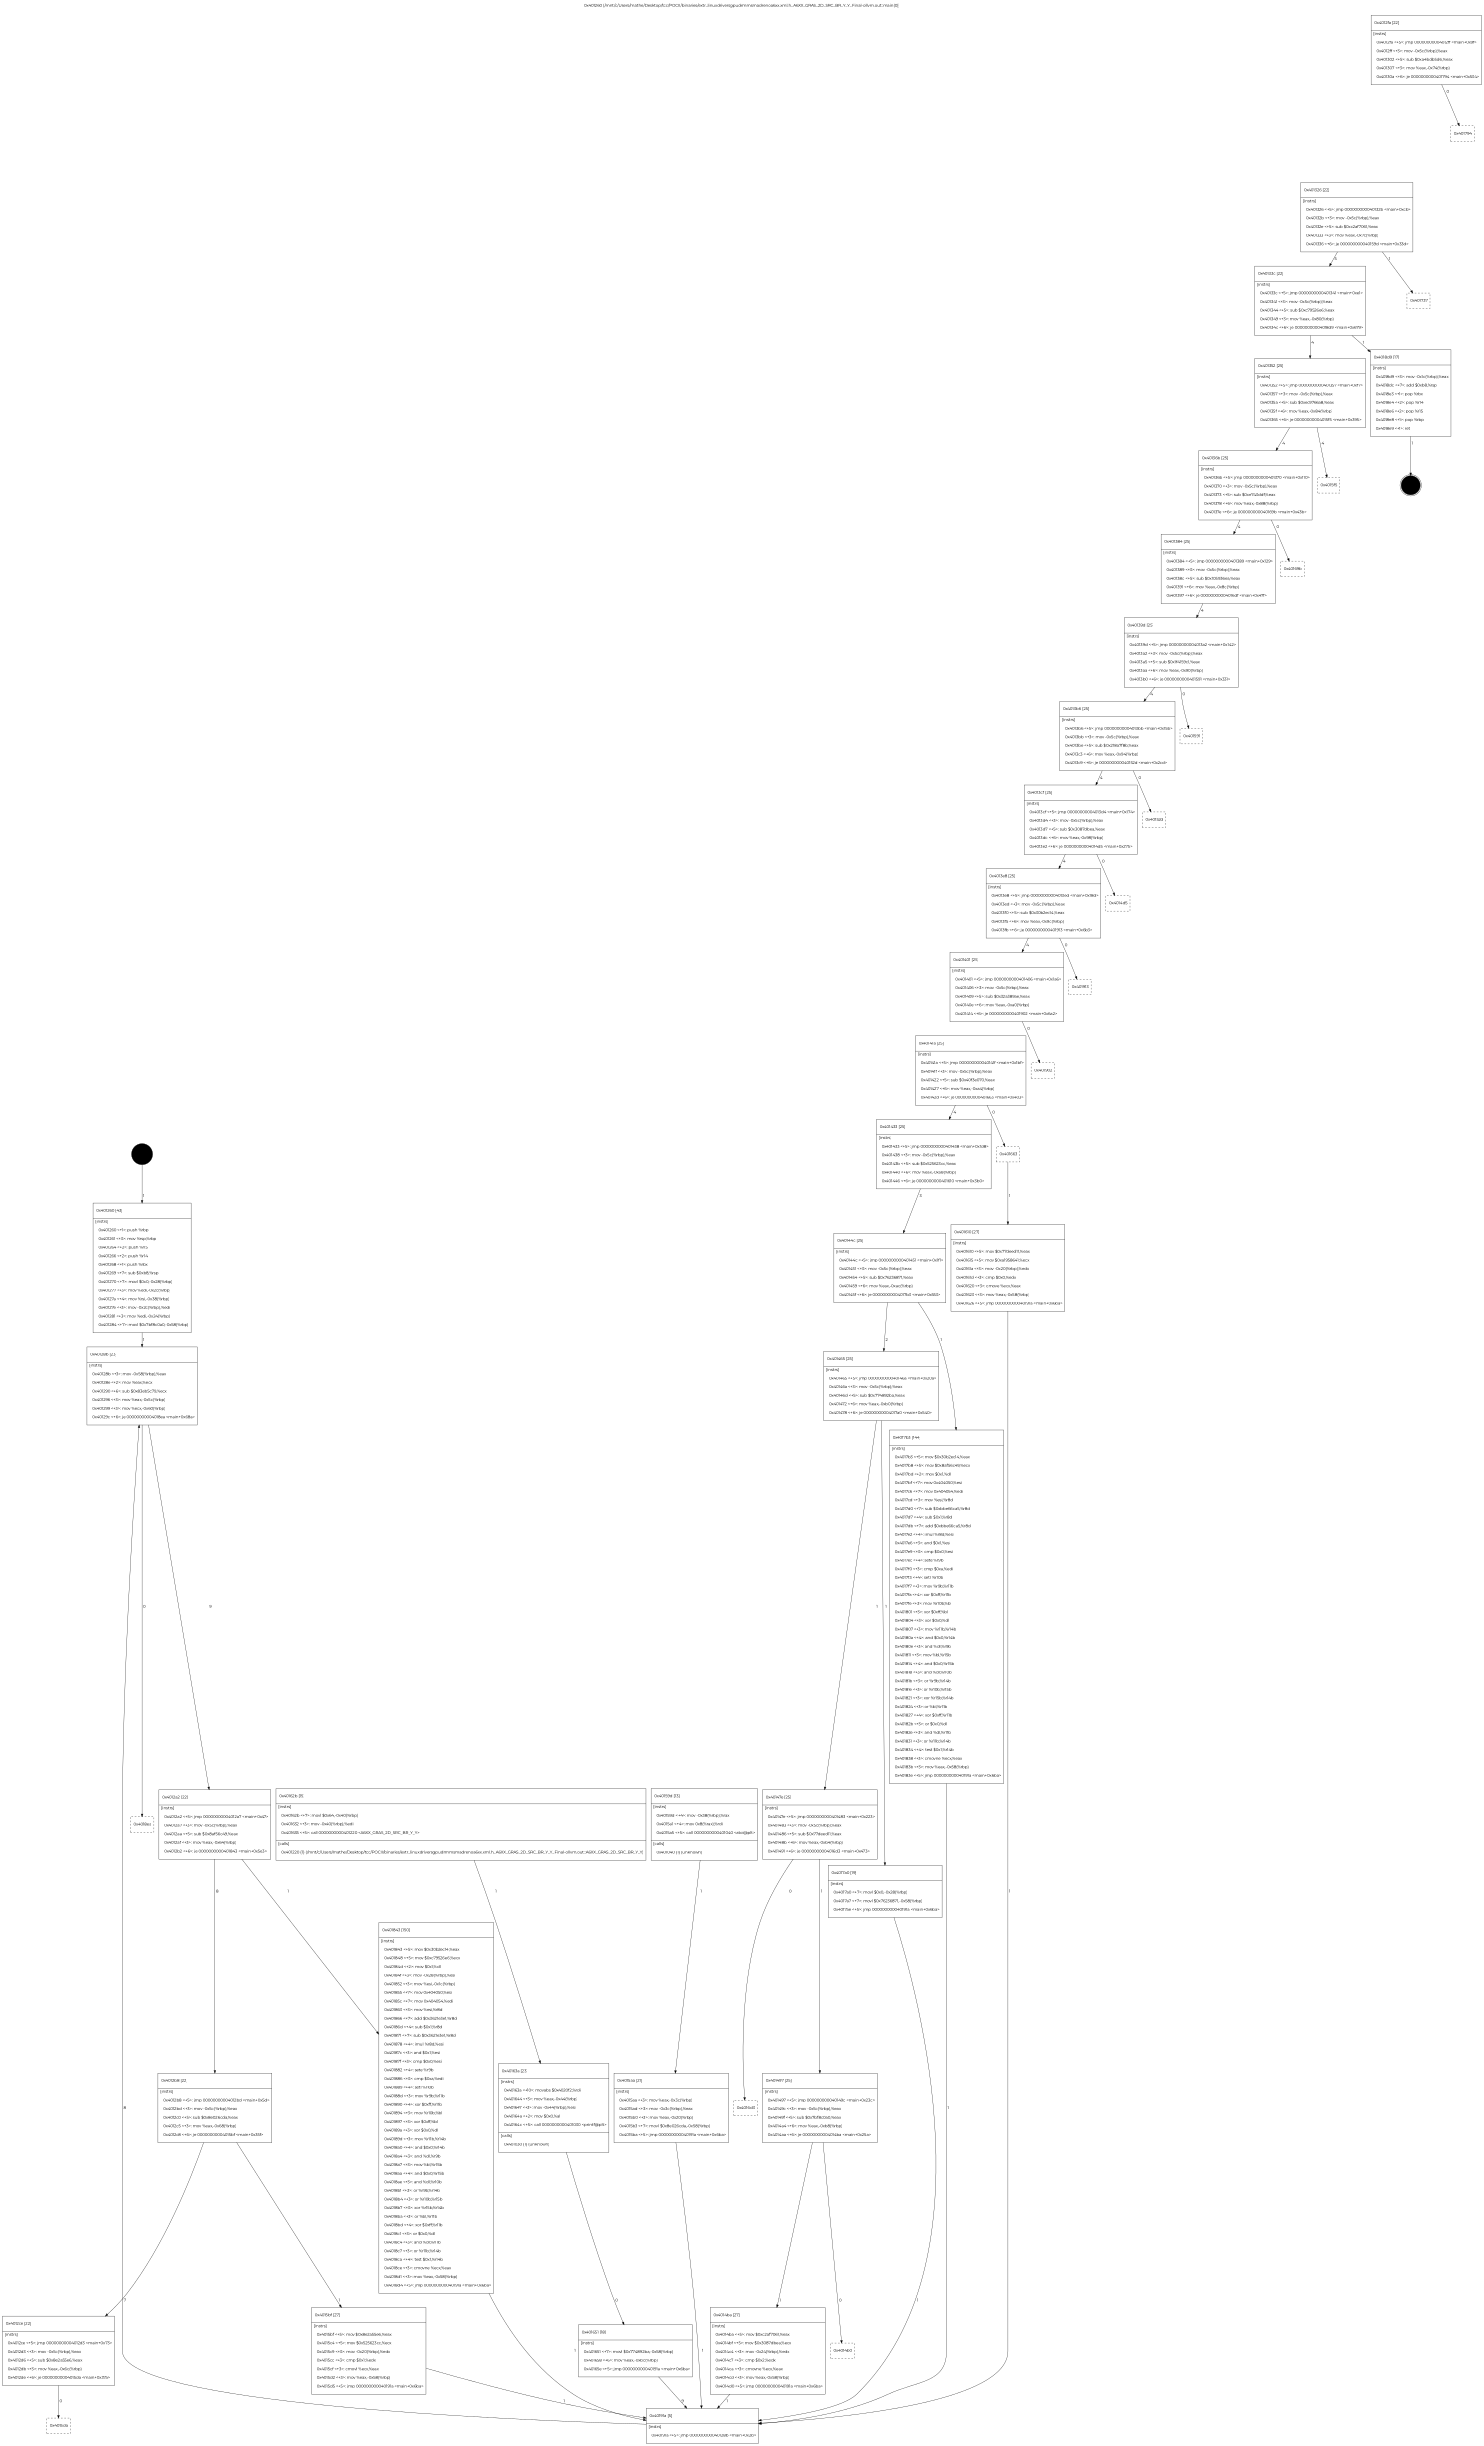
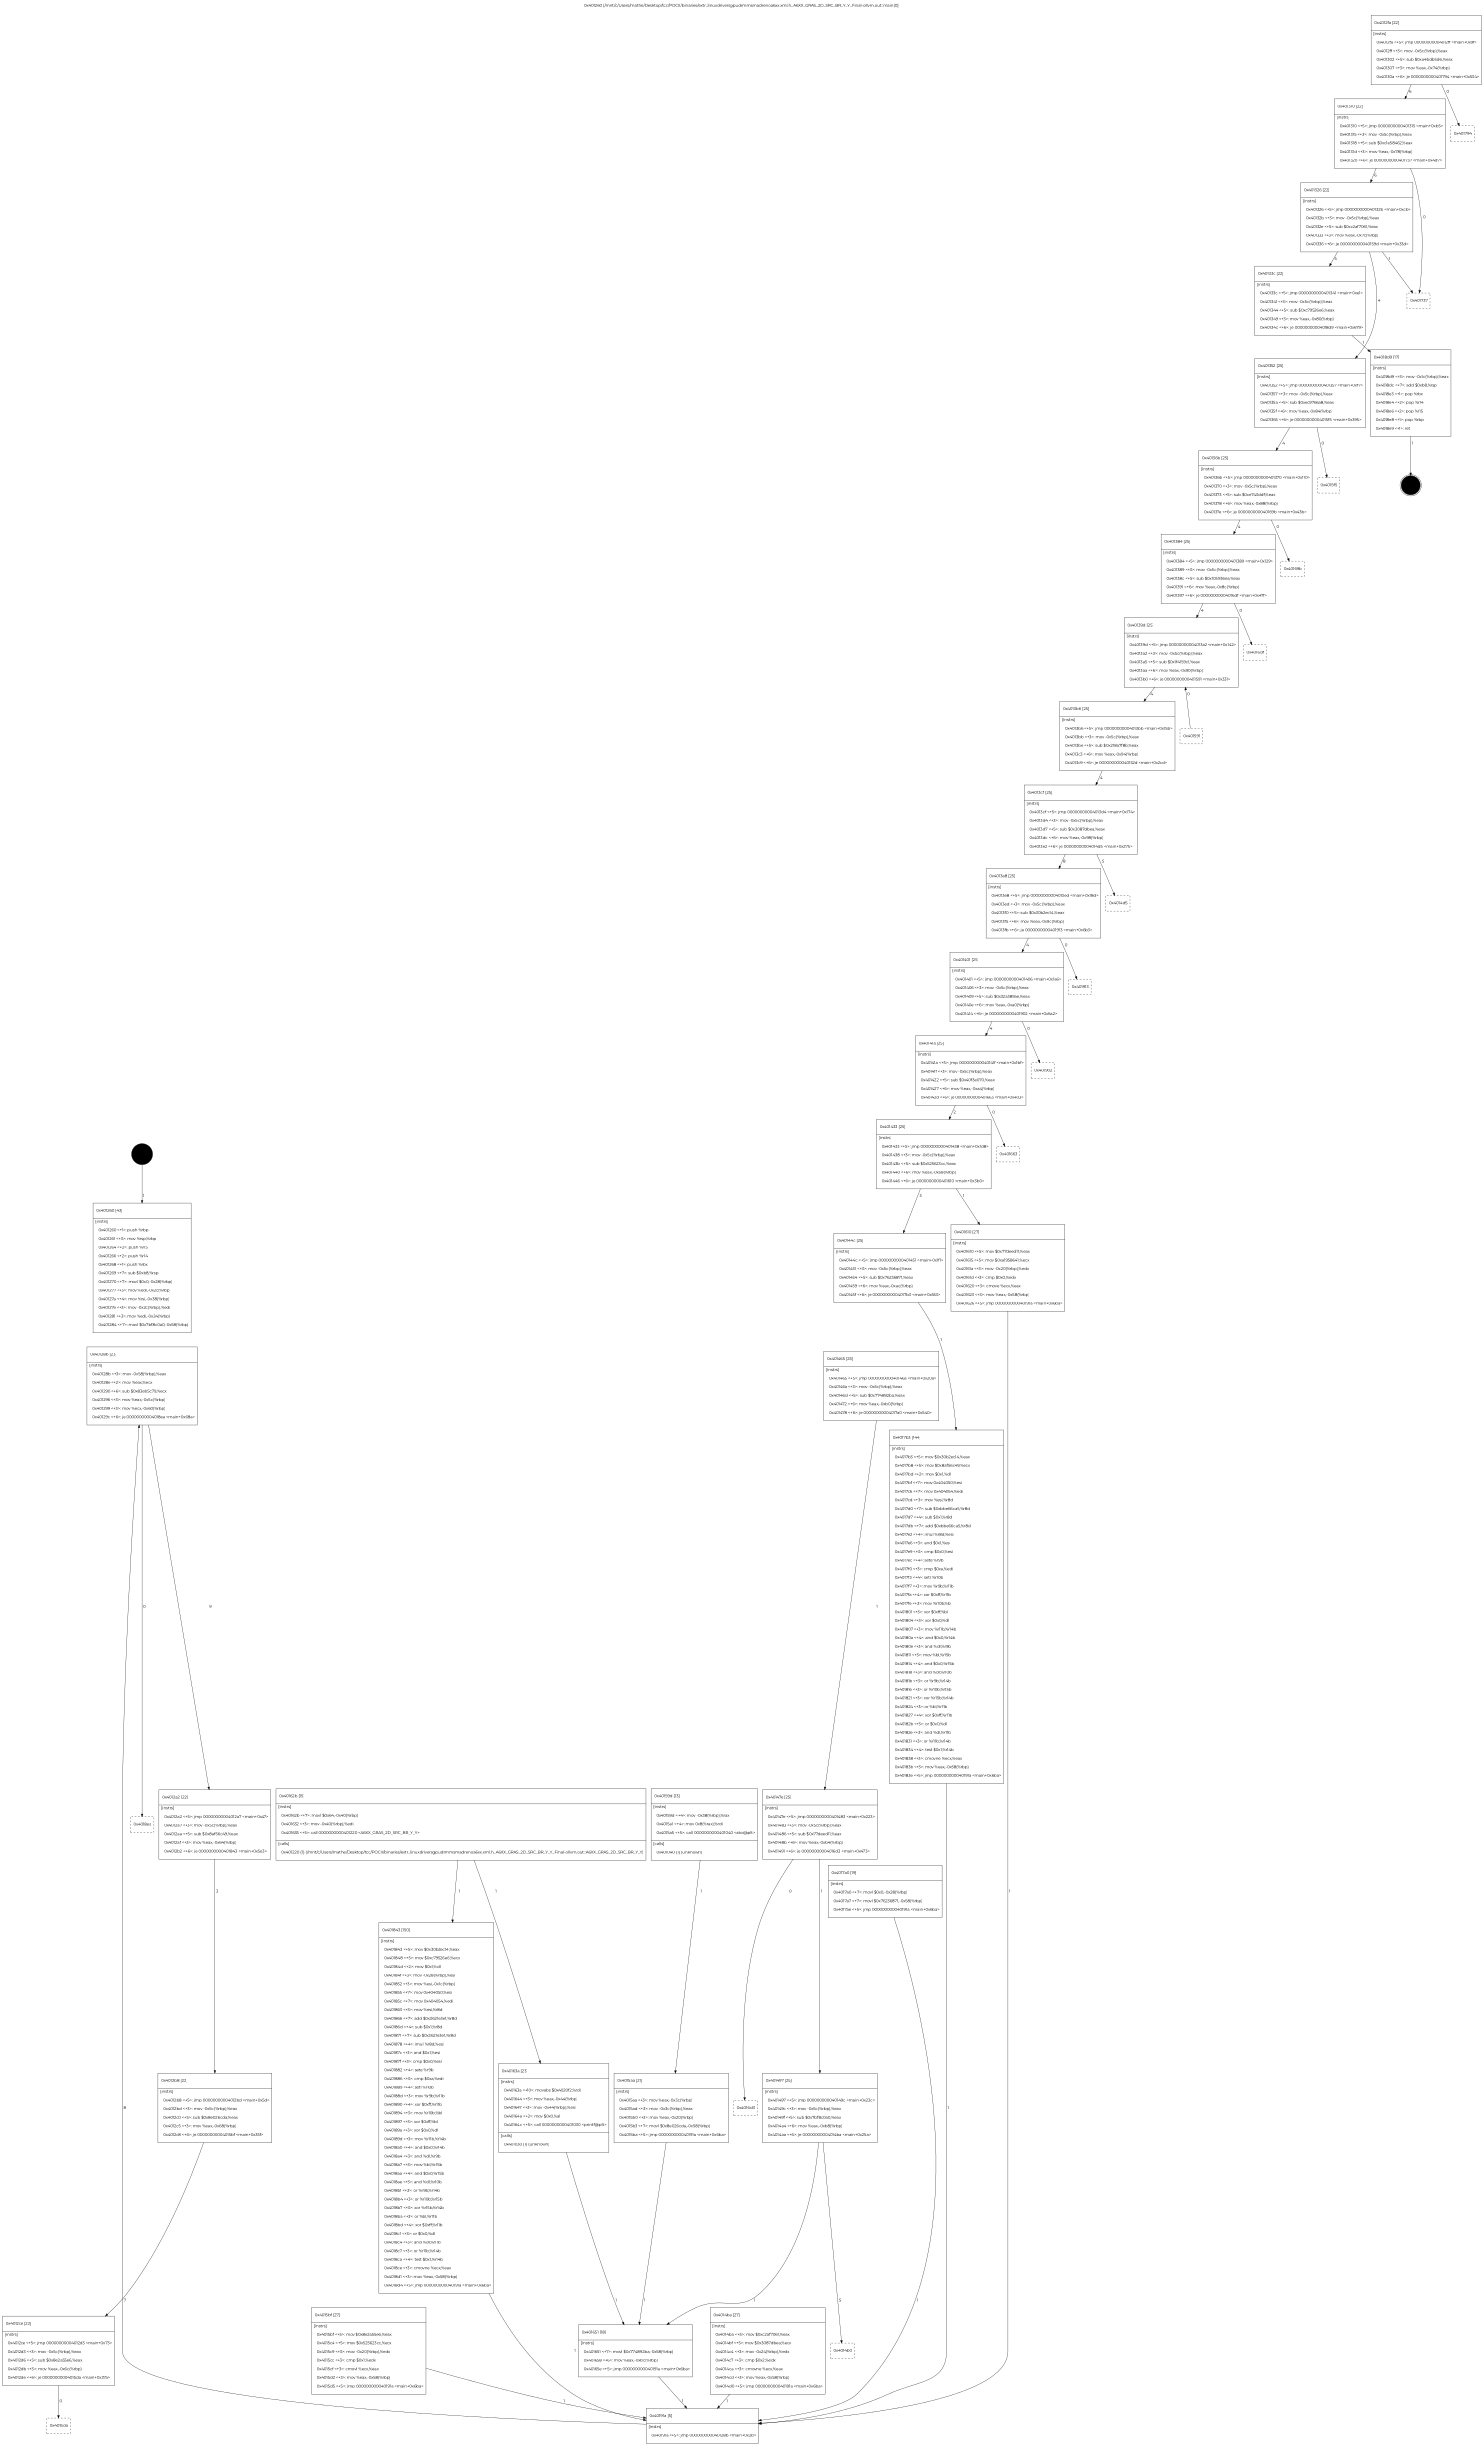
node "0x401310 [22]": added
edge "0x40133c [22]" -> "0x401352 [25]": now "0x401326 [22]" -> "0x401352 [25]"
edge "0x401352 [25]" -> "0x4015f5": label " 4" -> " 0"
node "0x4016df": added
edge "0x40139d [25]" -> "0x401591": reversed
node "0x40152d": removed
edge "0x4013cf [25]" -> "0x4013e8 [25]": label " 4" -> " 8"
edge "0x4013cf [25]" -> "0x4014d5": label " 0" -> " 5"
edge "0x401401 [25]" -> "0x40141a [25]": added, label "4"
edge "0x40141a [25]" -> "0x401433 [25]": label " 4" -> " 2"
edge "0x401663" -> "0x401610 [27]": now "0x401433 [25]" -> "0x401610 [27]"
edge "0x40144c [25]" -> "0x401465 [25]": removed, label "2"
edge "0x401260 [43]" -> "0x40128b [23]": removed, label "1"
edge "0x401465 [25]" -> "0x4017a0 [19]": removed, label "1"
edge "0x4012a2 [22]" -> "0x4012b8 [22]": label " 8" -> " 3"
edge "0x4012a2 [22]" -> "0x401843 [150]": now "0x40162b [15]" -> "0x401843 [150]"
edge "0x4012b8 [22]" -> "0x4015bf [27]": removed, label "1"
edge "0x401497 [25]" -> "0x4014ba [27]": now "0x401497 [25]" -> "0x401651 [18]"
edge "0x4015aa [21]" -> "0x40191a [5]": now "0x4015aa [21]" -> "0x401651 [18]"
edge "0x40163a [23]" -> "0x401651 [18]": label " 0" -> " 1"
edge "0x401497 [25]" -> "0x4014b0": label " 0" -> " 5"
edge "0x401651 [18]" -> "0x40191a [5]": label " 9" -> " 1"
